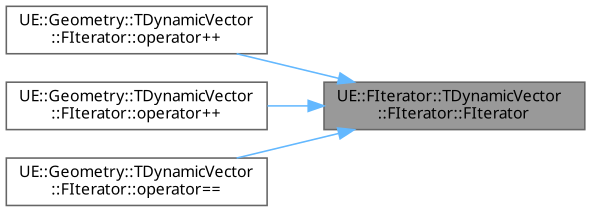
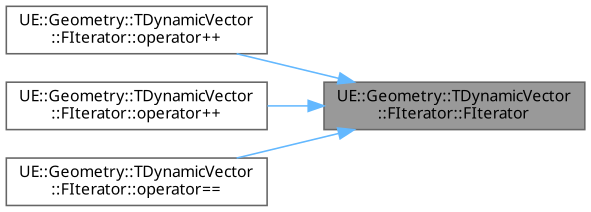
node "UE::FIterator::TDynamicVector ::FIterator::FIterator": label "UE::FIterator::TDynamicVector ::FIterator::FIterator" -> "UE::Geometry::TDynamicVector ::FIterator::FIterator"
